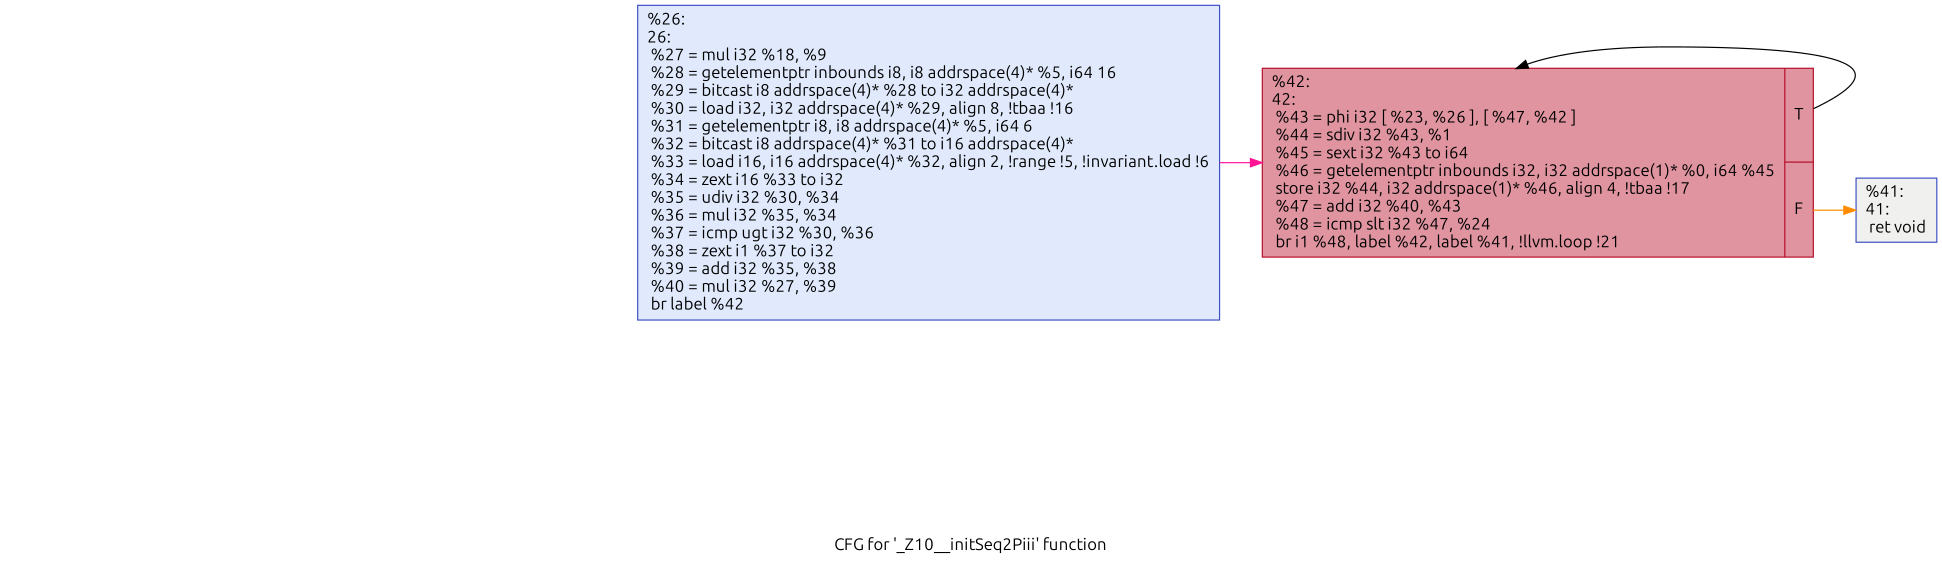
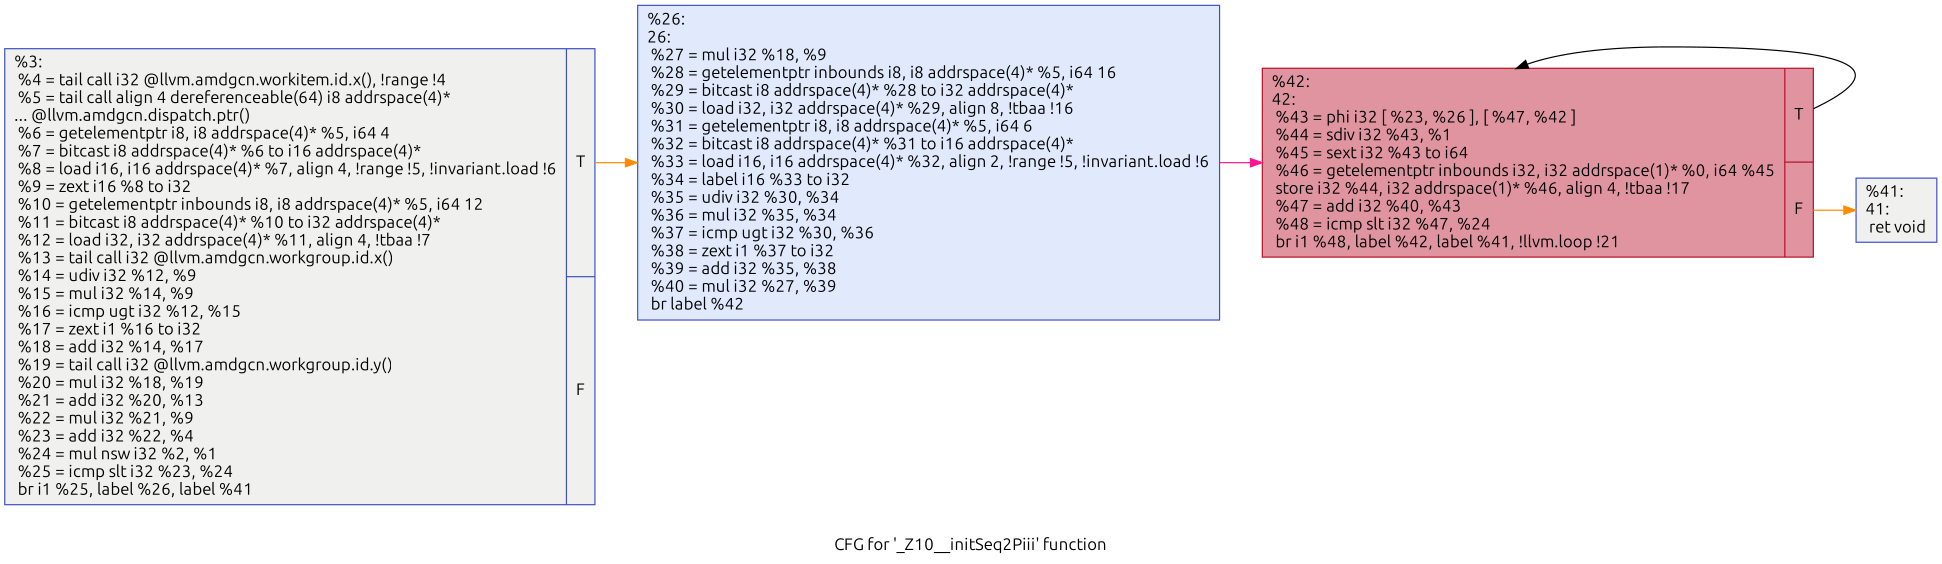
node "%26:": text "%34 = zext i16 %33 to i32" -> "%34 = label i16 %33 to i32"
node "%3:": added
